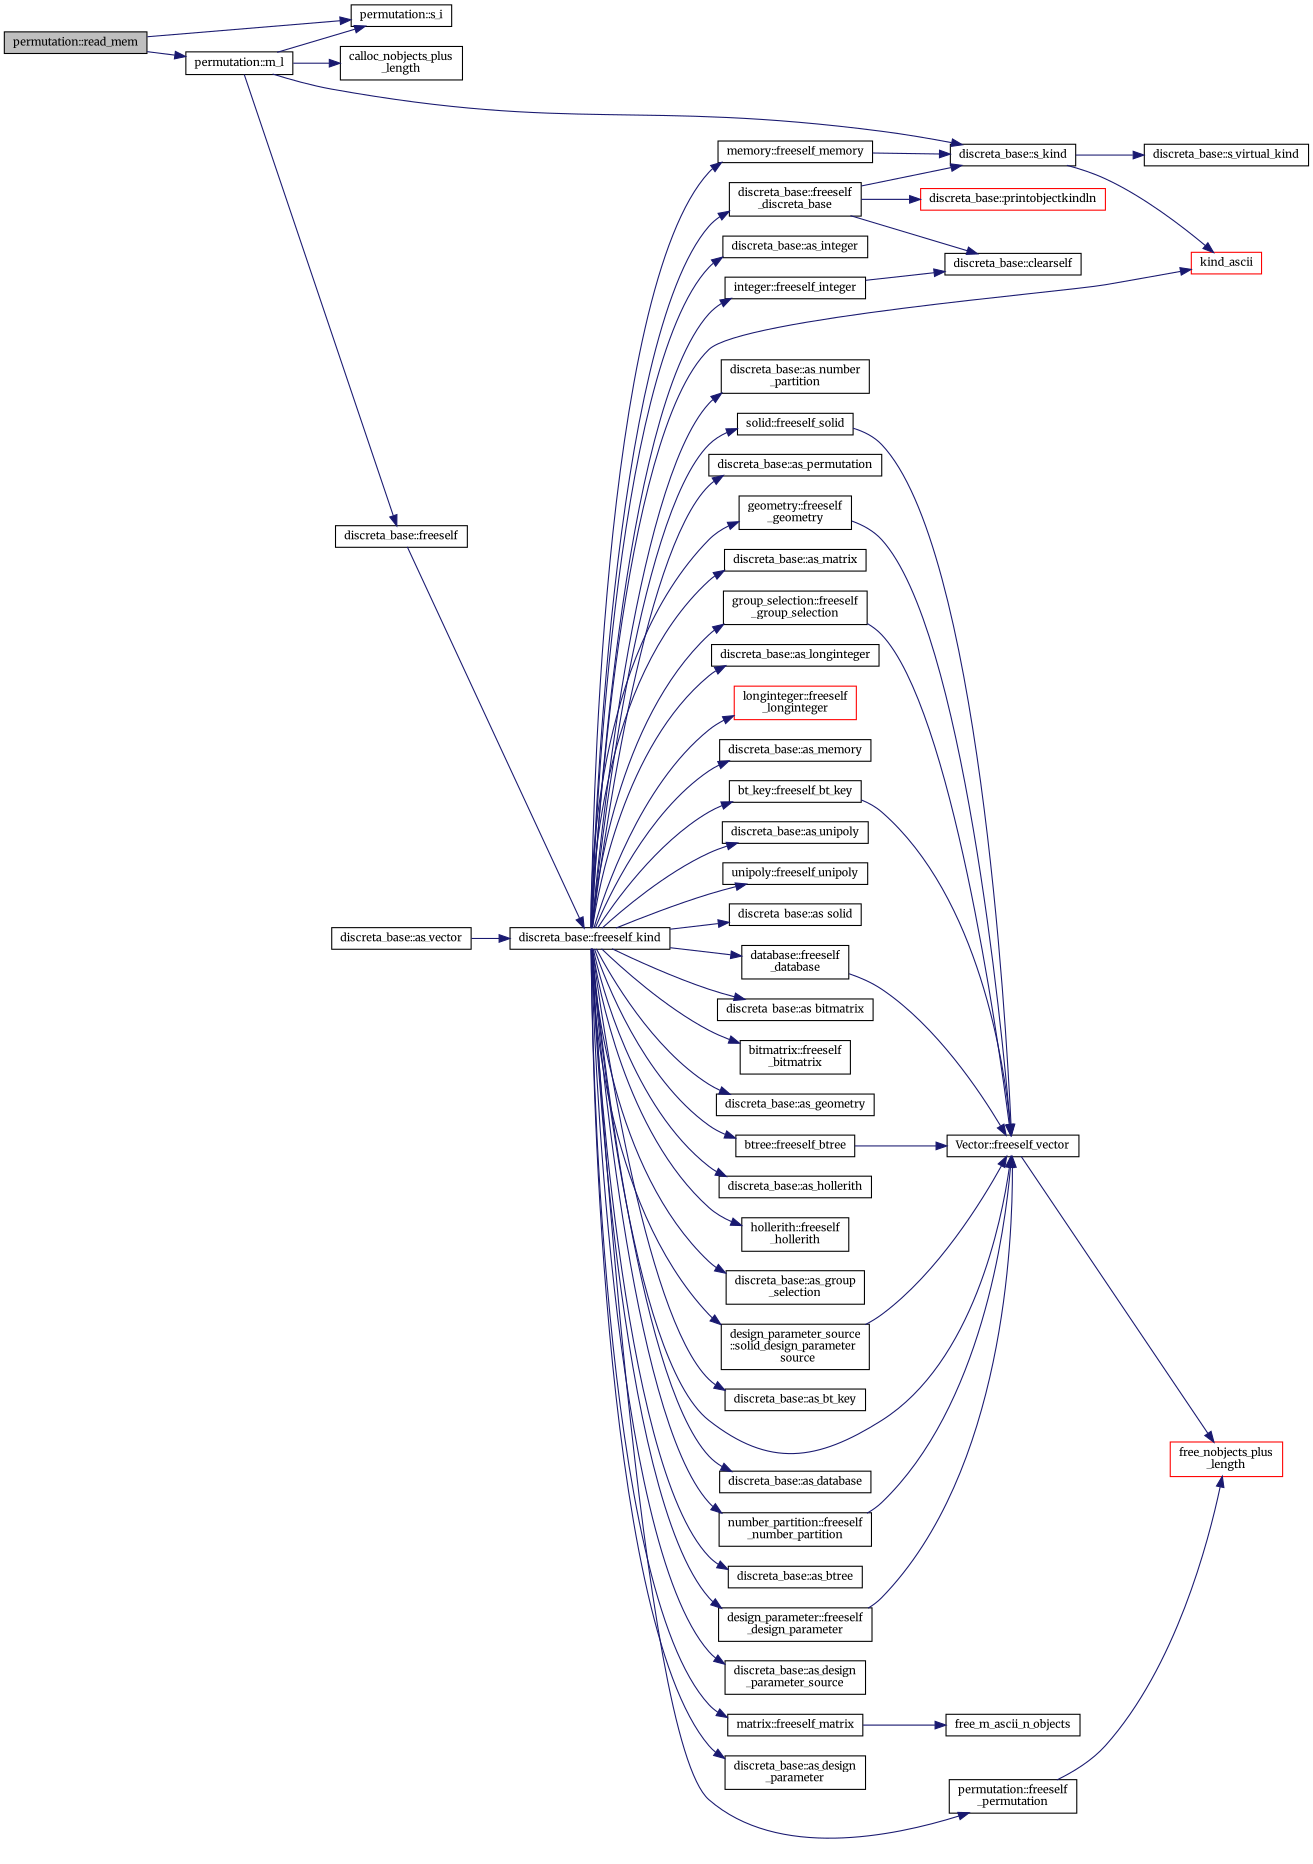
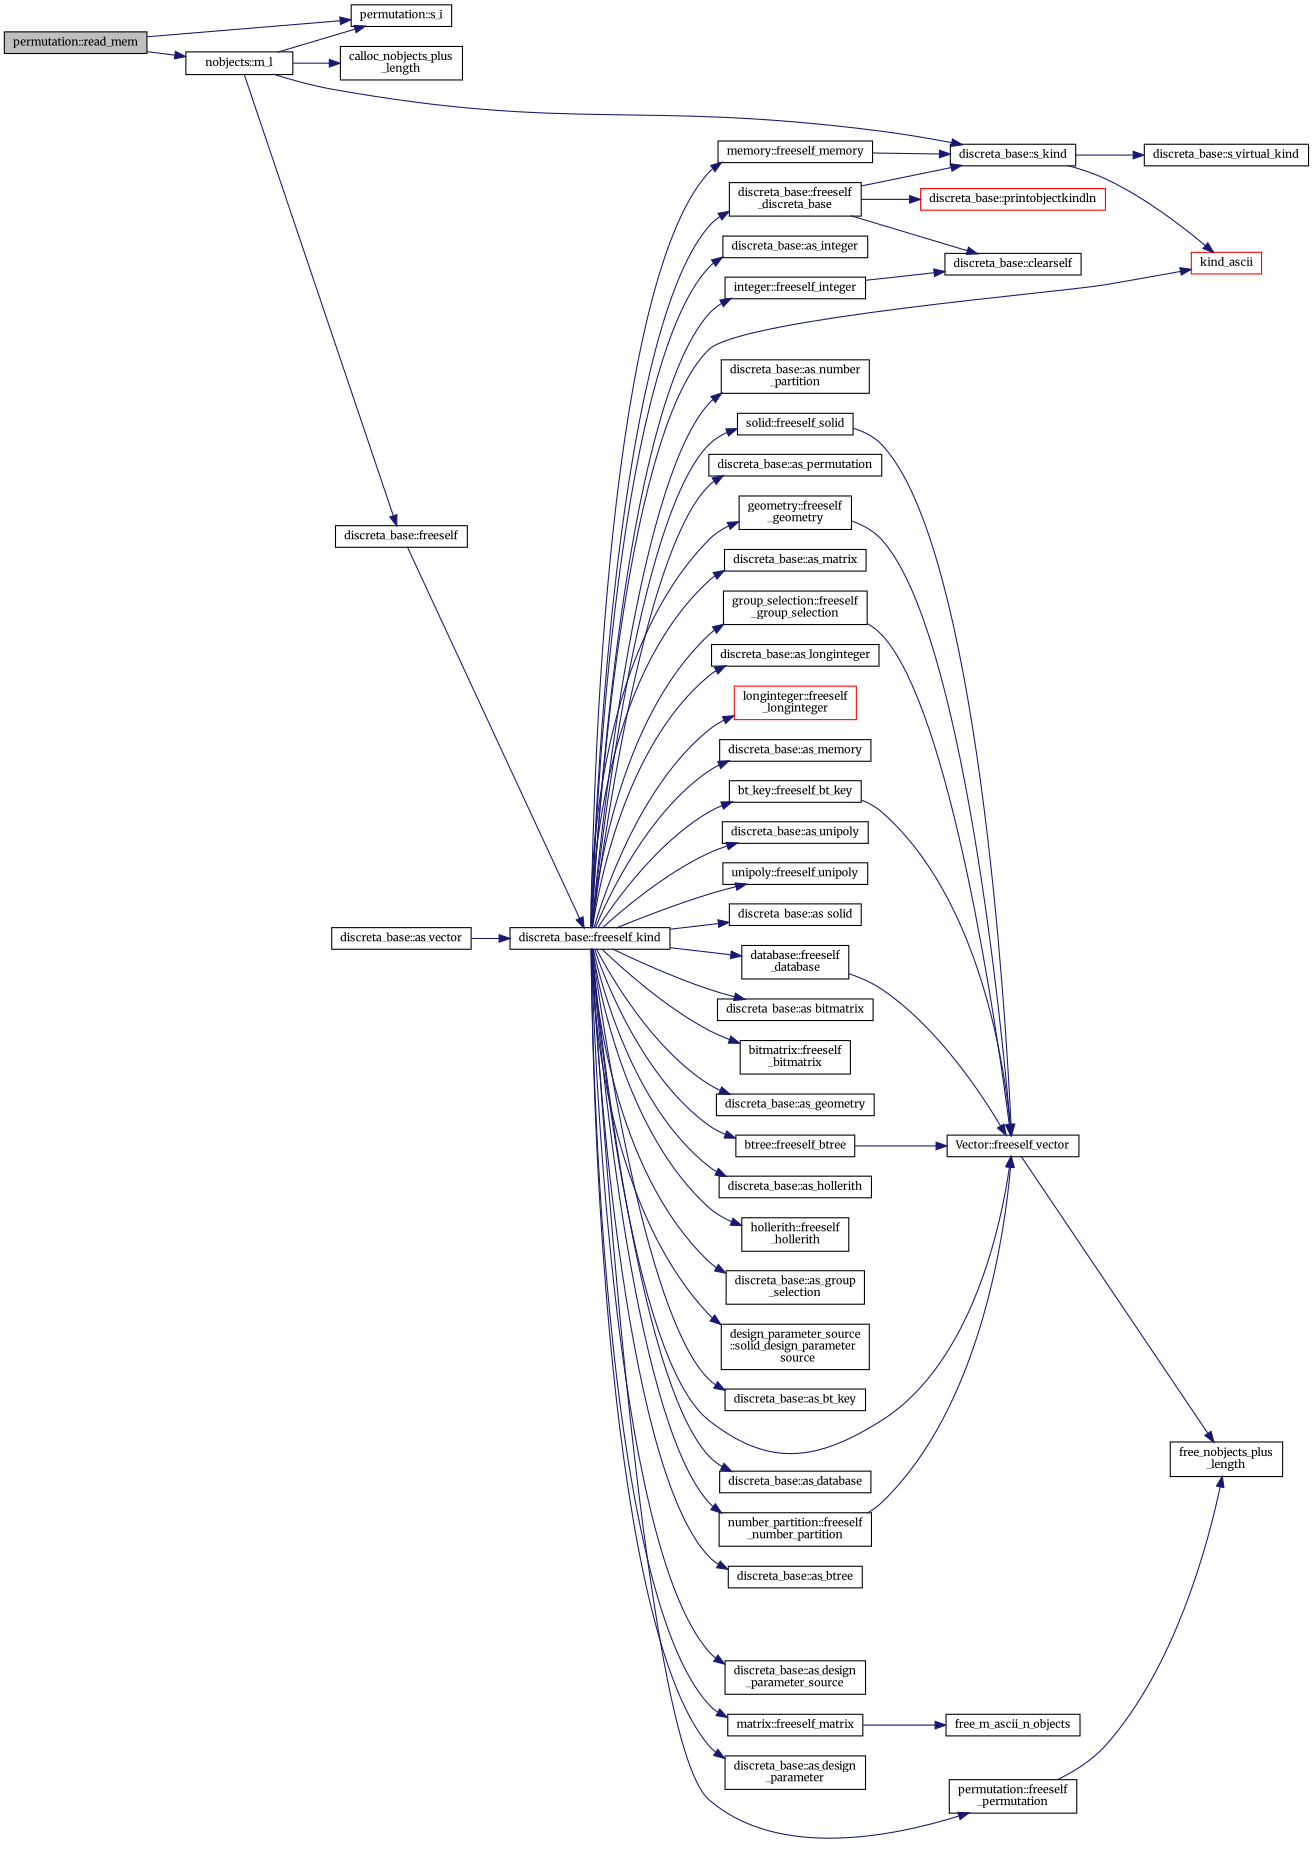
node "permutation::m_l": label "permutation::m_l" -> "nobjects::m_l"
edge "design_parameter_source ::solid_design_parameter _source" -> "Vector::freeself_vector": removed
node "free_nobjects_plus _length": color red -> black
node "design_parameter::freeself _design_parameter": removed
